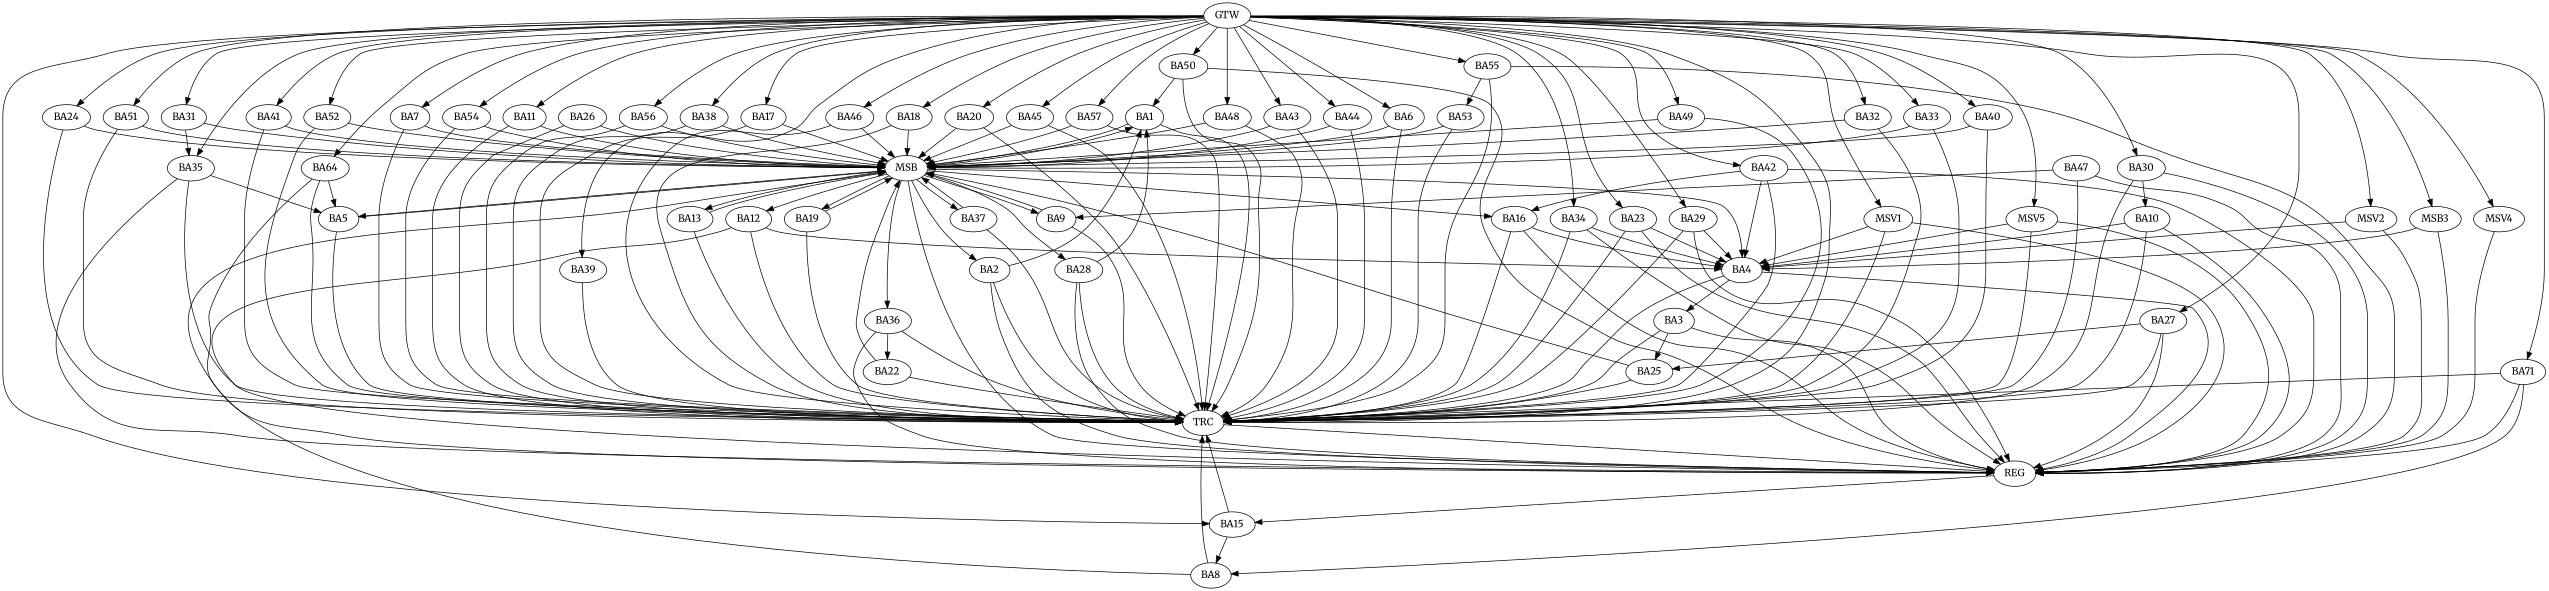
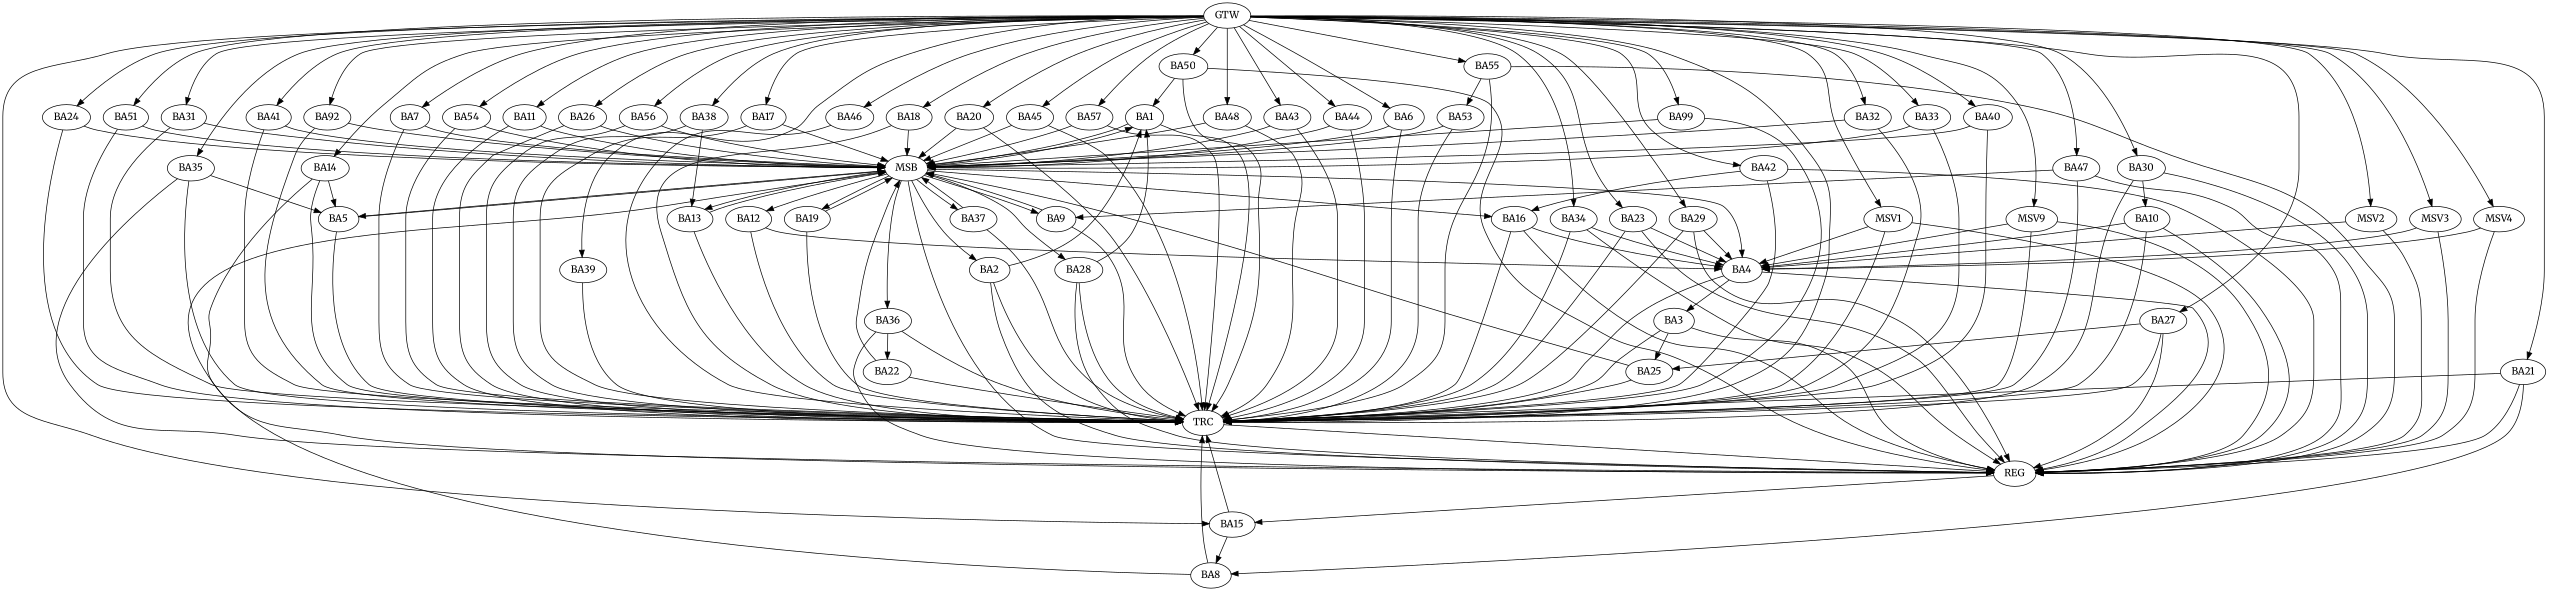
edge "GTW" -> "BA47": added
edge "GTW" -> "BA26": added
node "BA52": label "BA52" -> "BA92"
node "BA49": label "BA49" -> "BA99"
edge "BA31" -> "BA35": now "BA31" -> "TRC"
edge "BA46" -> "MSB": removed
edge "BA38" -> "MSB": now "BA38" -> "BA13"
node "BA64": label "BA64" -> "BA14"
edge "BA42" -> "BA4": now "MSV4" -> "BA4"
node "MSV5": label "MSV5" -> "MSV9"
node "MSB3": label "MSB3" -> "MSV3"
node "BA71": label "BA71" -> "BA21"
edge "BA12" -> "REG": removed
